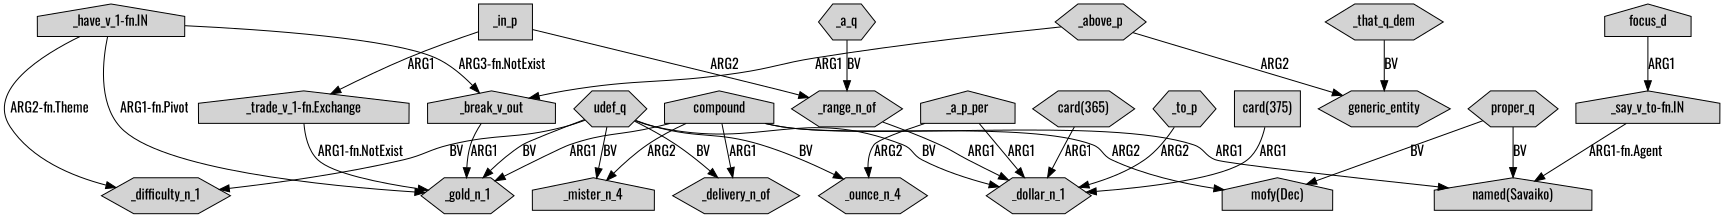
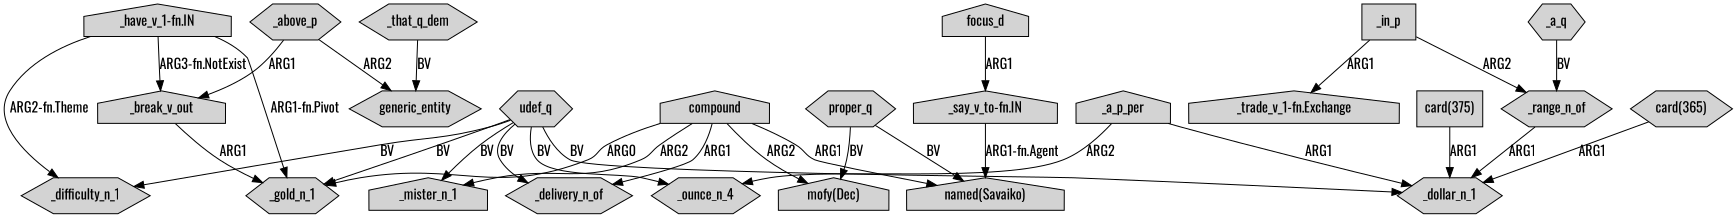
node "_to_p": removed
edge "compound" -> "_gold_n_1": label "ARG1" -> "ARG0"
edge "_trade_v_1-fn.Exchange" -> "_gold_n_1": removed, label "ARG1-fn.NotExist"
node "_mister_n_4": label "_mister_n_4" -> "_mister_n_1"
